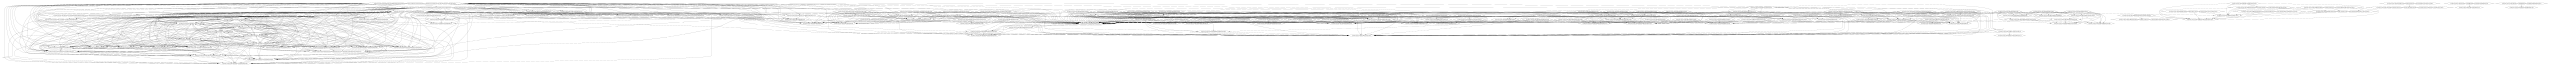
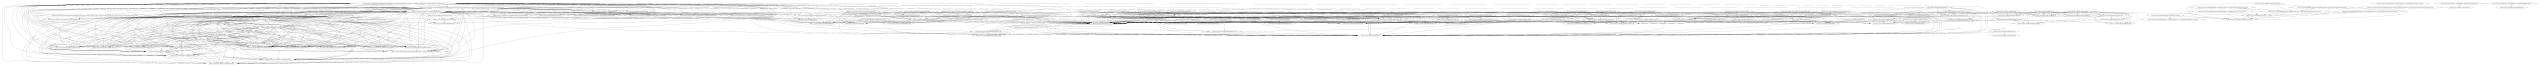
node "org.apache.commons.math3.util$FastMath$CodyWaite#getRemB()": added
